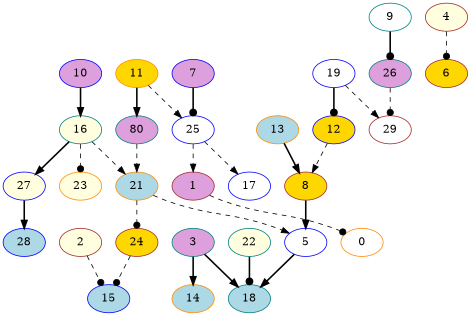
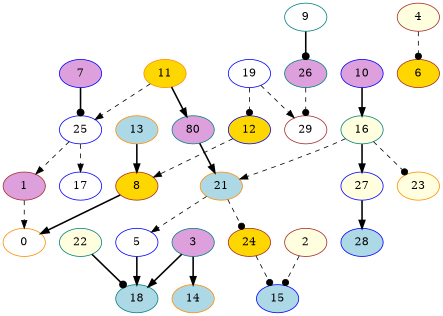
edge "19" -> "12": style bold -> dashed
edge "80" -> "21": style dashed -> bold
edge "8" -> "5": now "8" -> "0"
edge "1" -> "0": arrowhead dot -> normal
